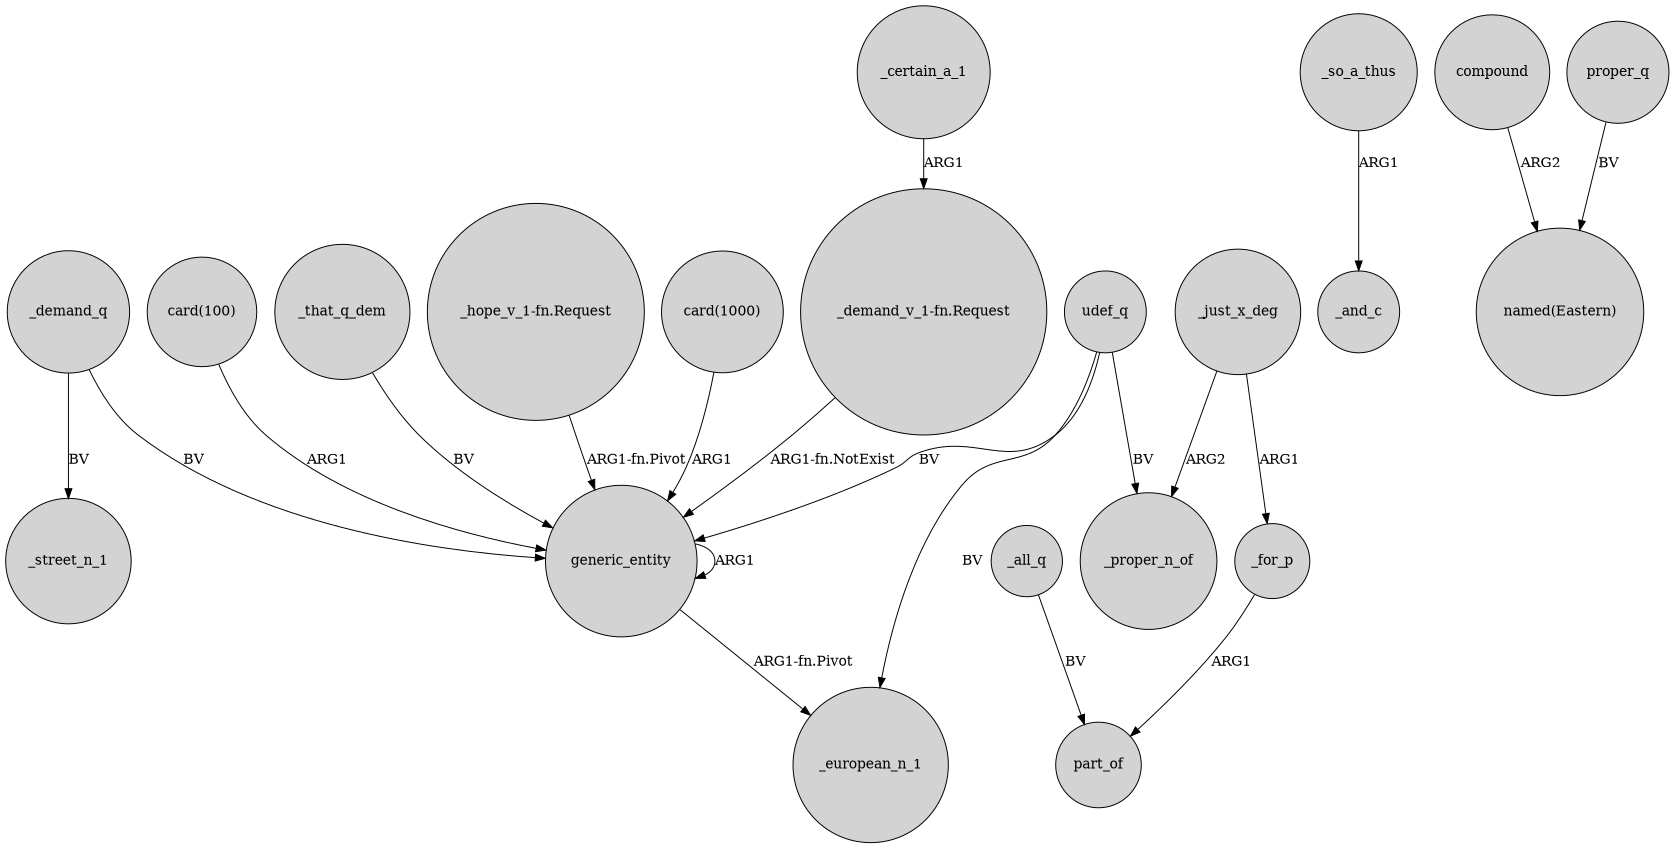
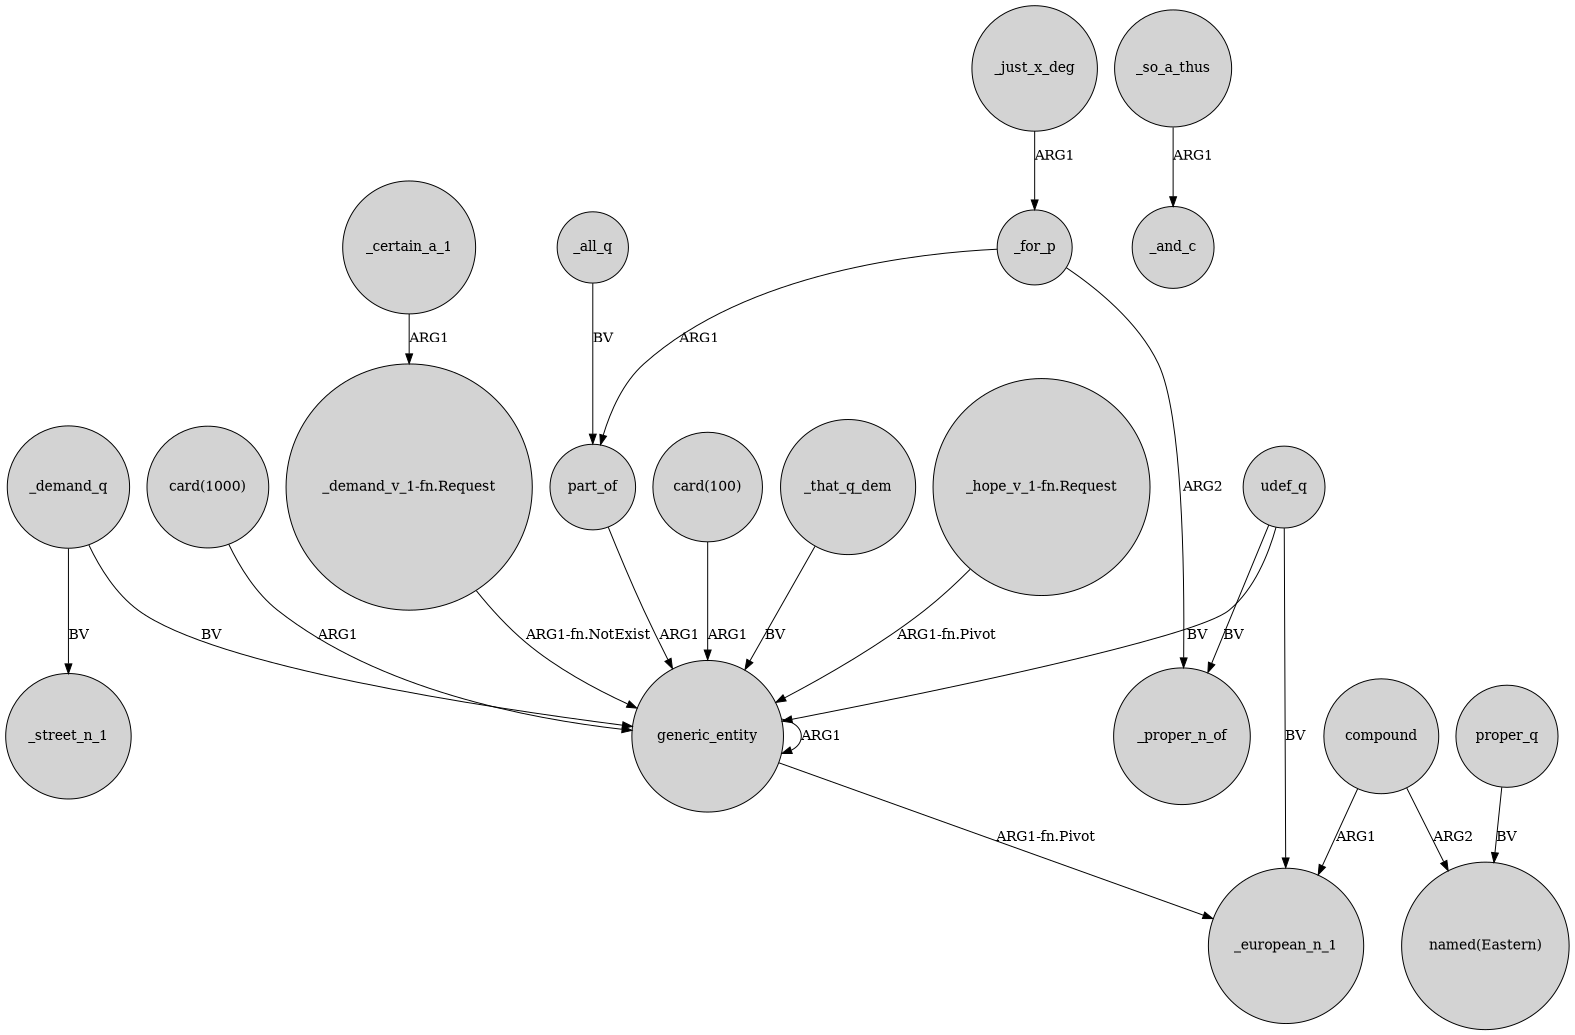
edge "_just_x_deg" -> "_proper_n_of": now "_for_p" -> "_proper_n_of"
edge "part_of" -> "generic_entity": added, label "ARG1"
edge "compound" -> "_european_n_1": added, label "ARG1"
